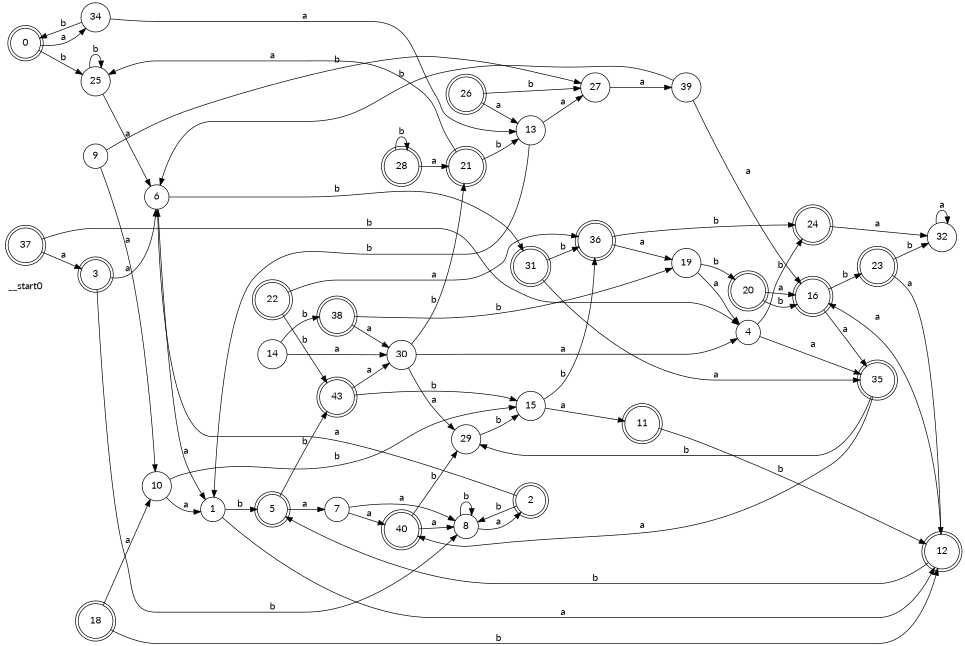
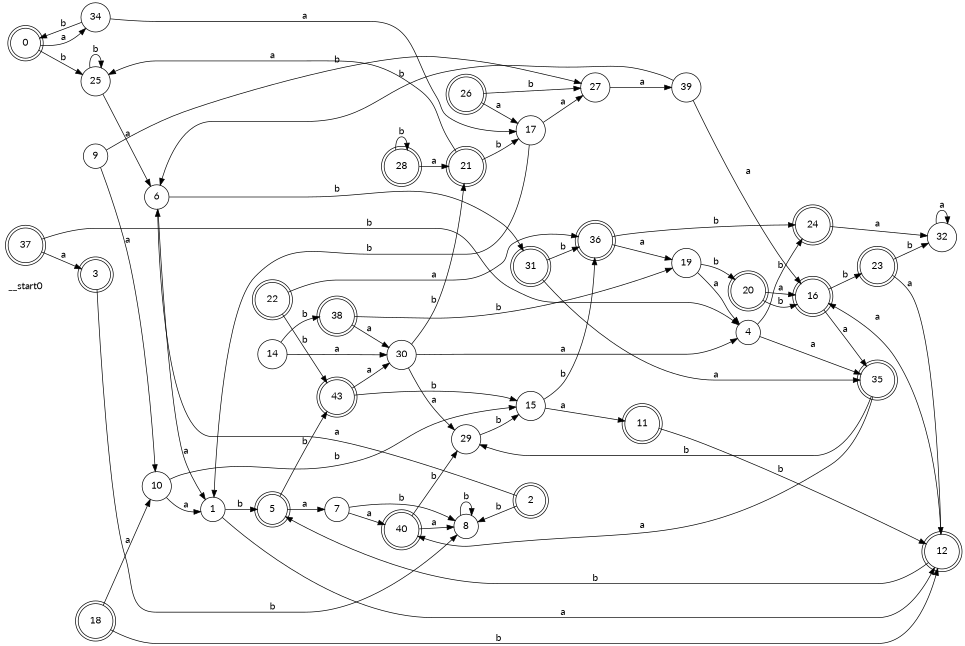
node "13": label "13" -> "17"
edge "3" -> "6": removed, label "a"
edge "7" -> "8": label "a" -> "b"
edge "8" -> "2": removed, label "a"
